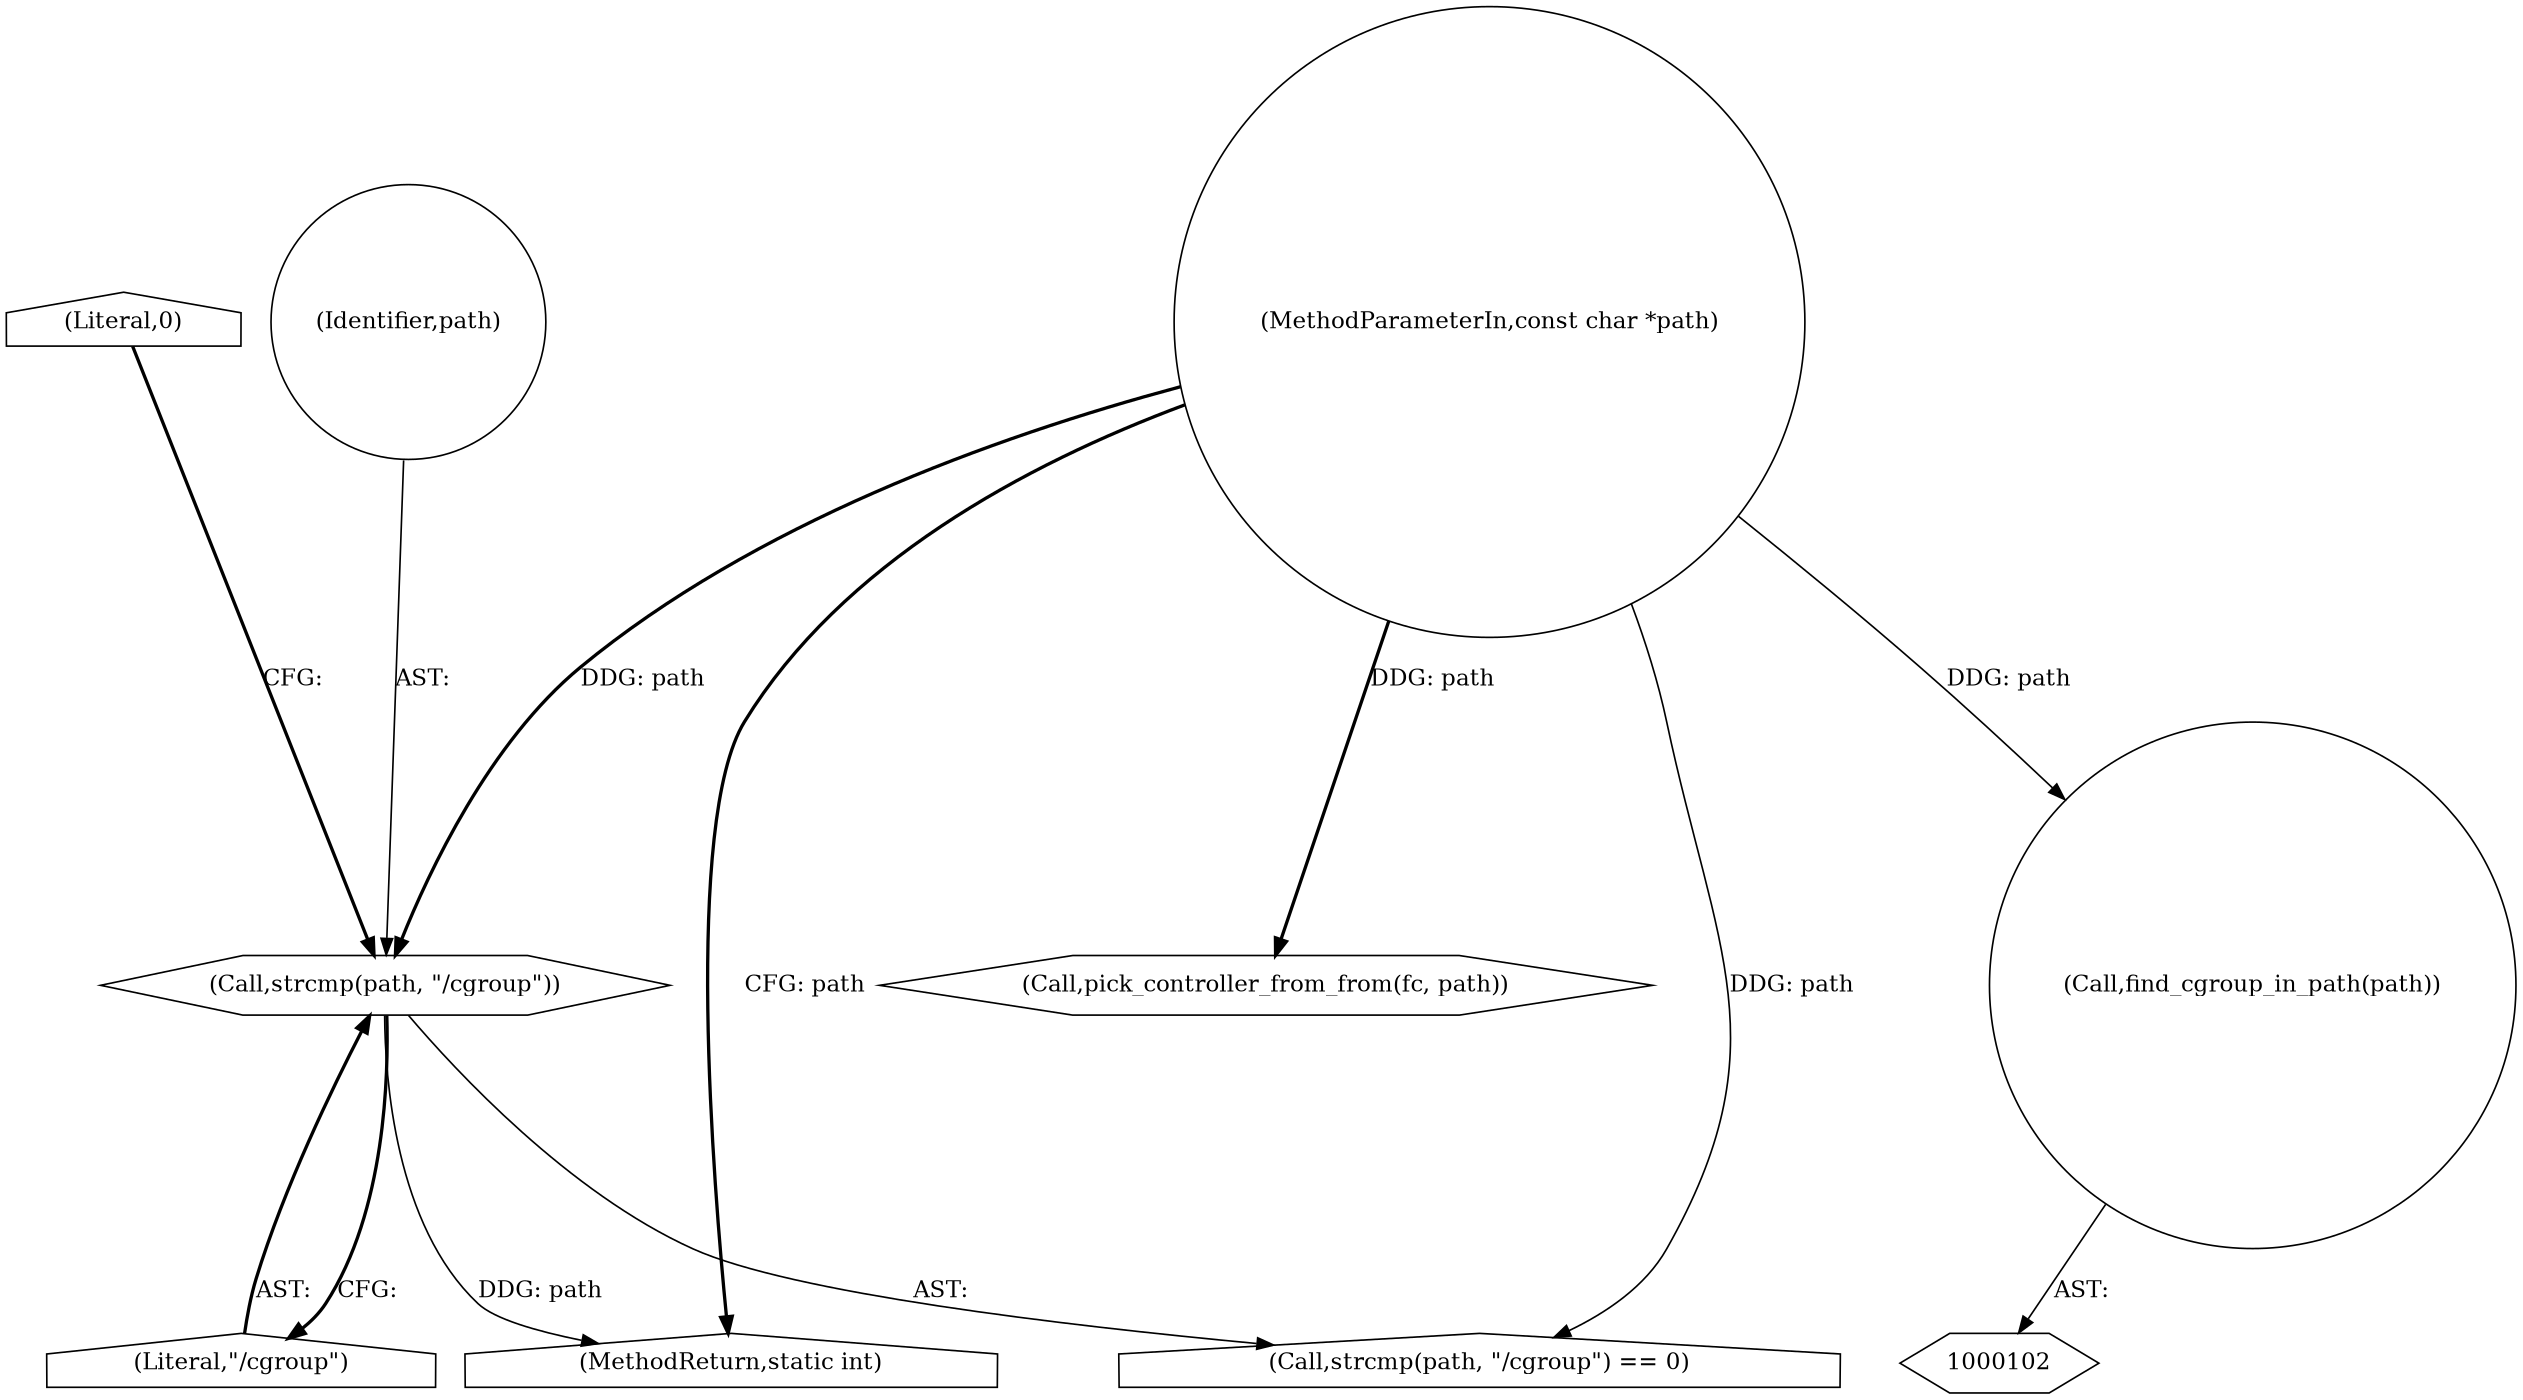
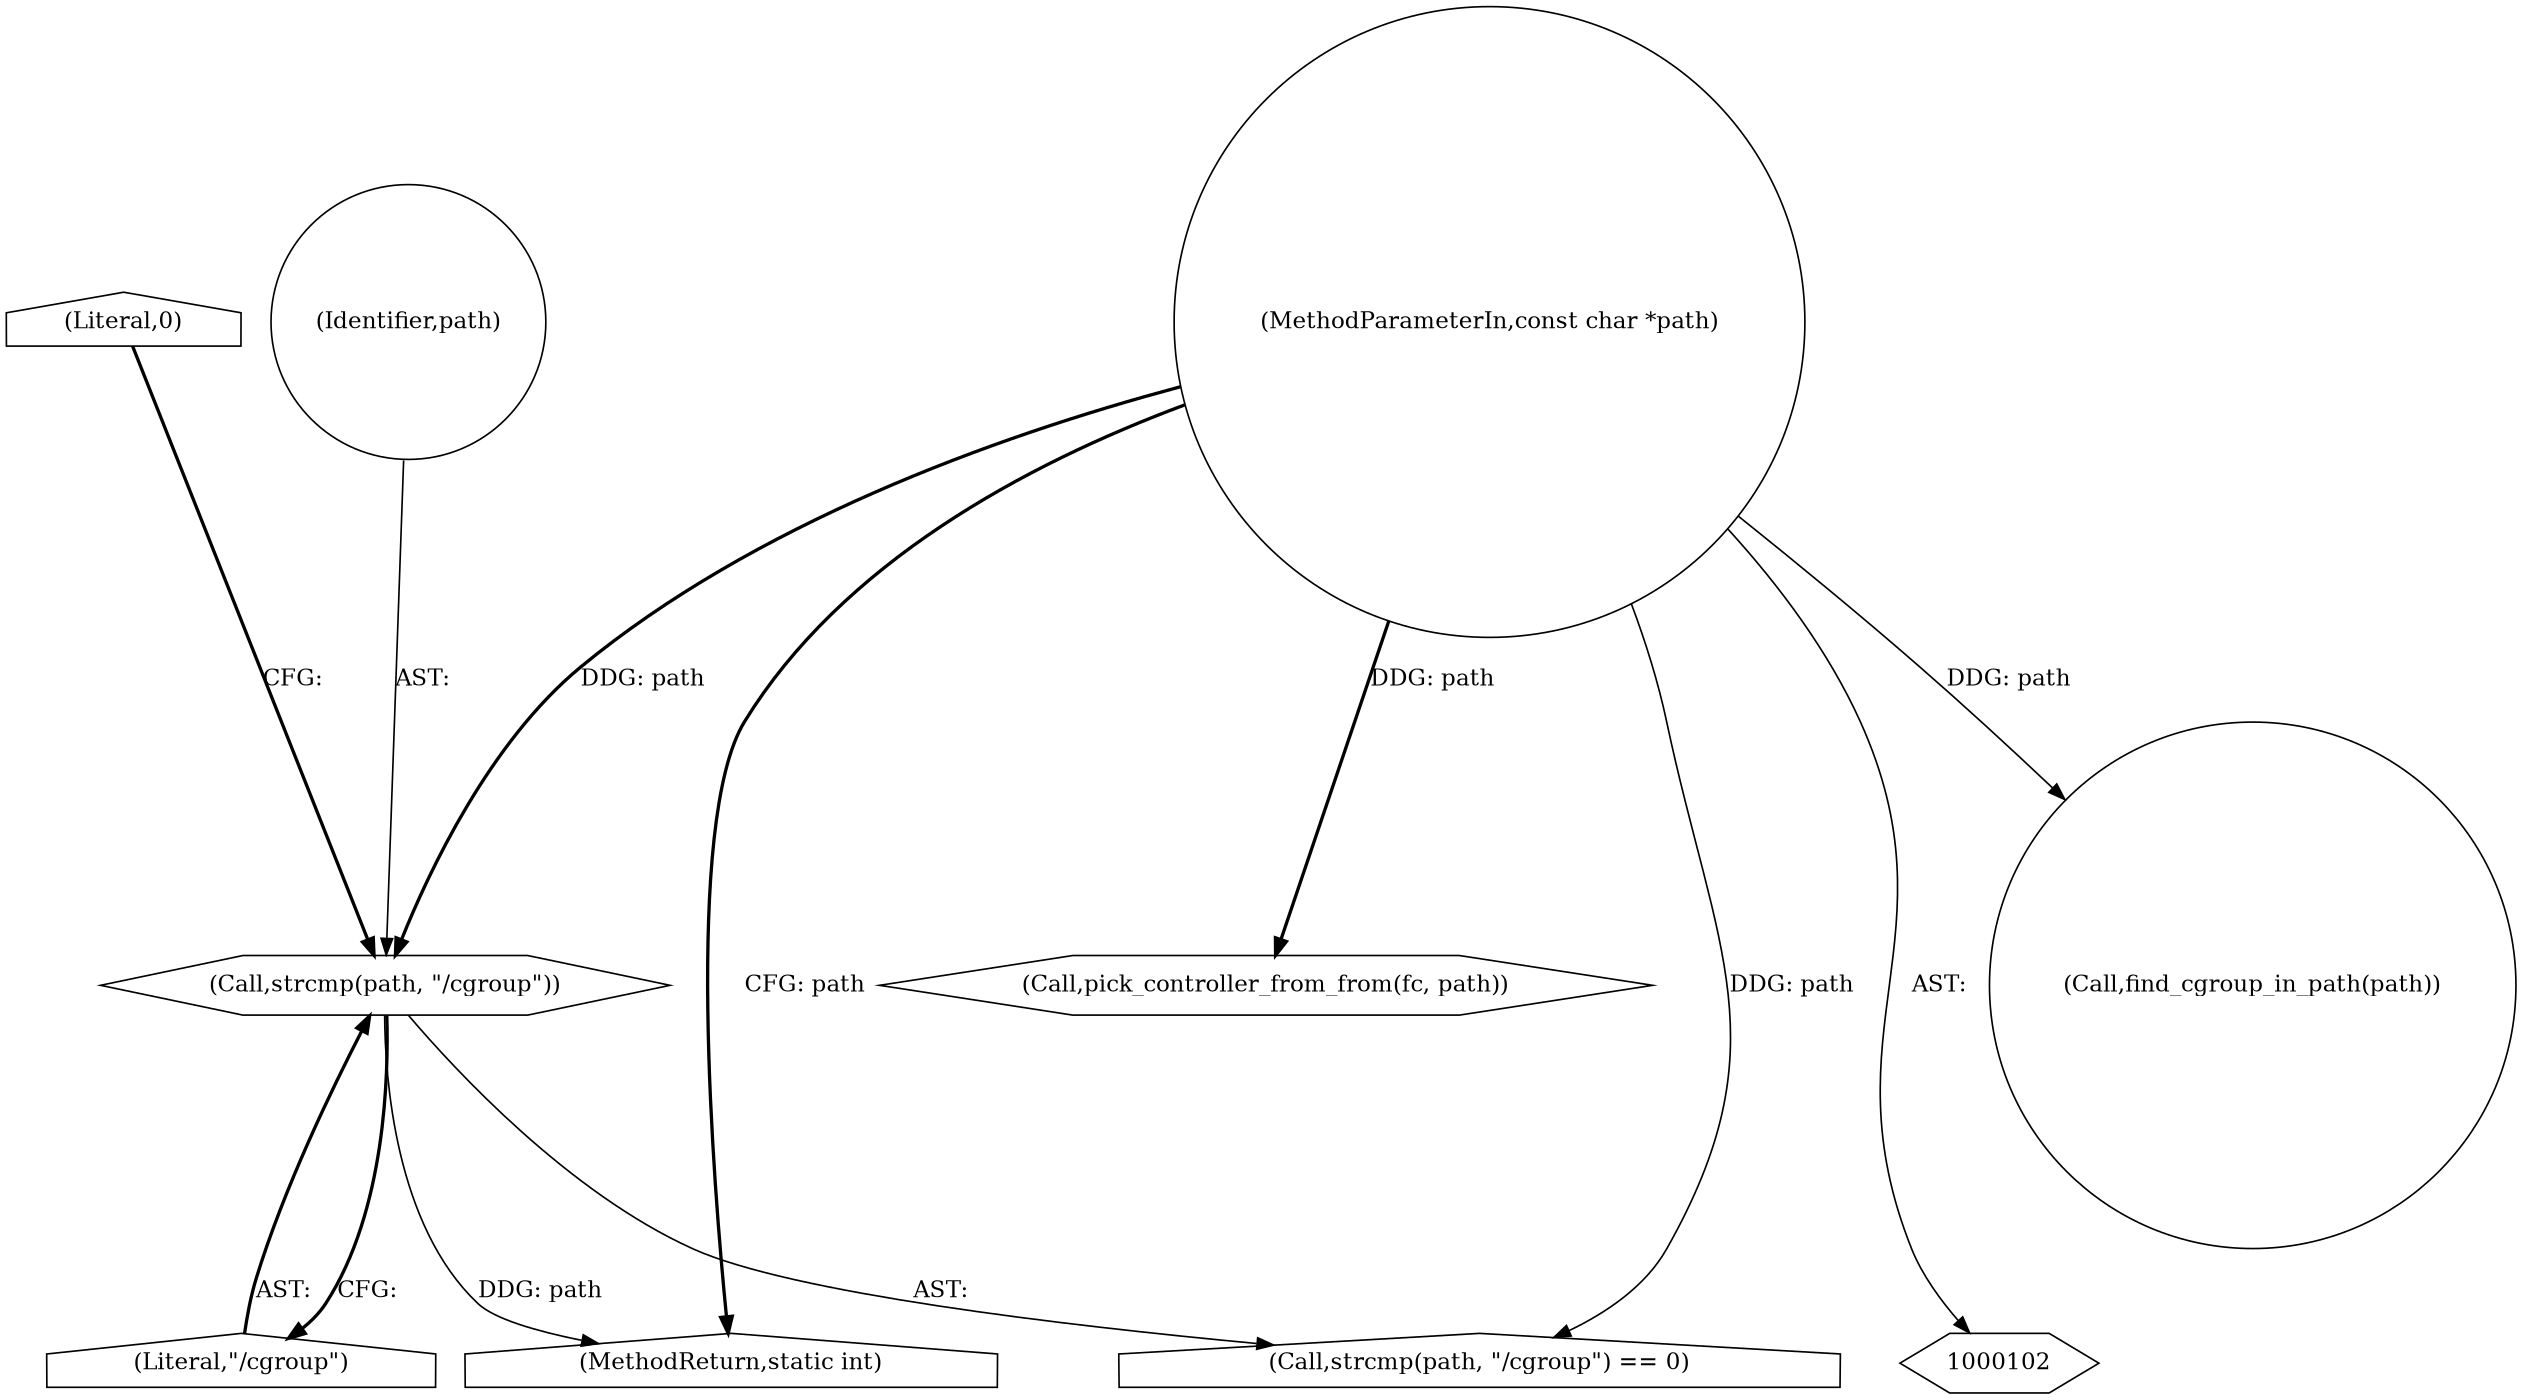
edge "(Call,find_cgroup_in_path(path))" -> "1000102": now "(MethodParameterIn,const char *path)" -> "1000102"
